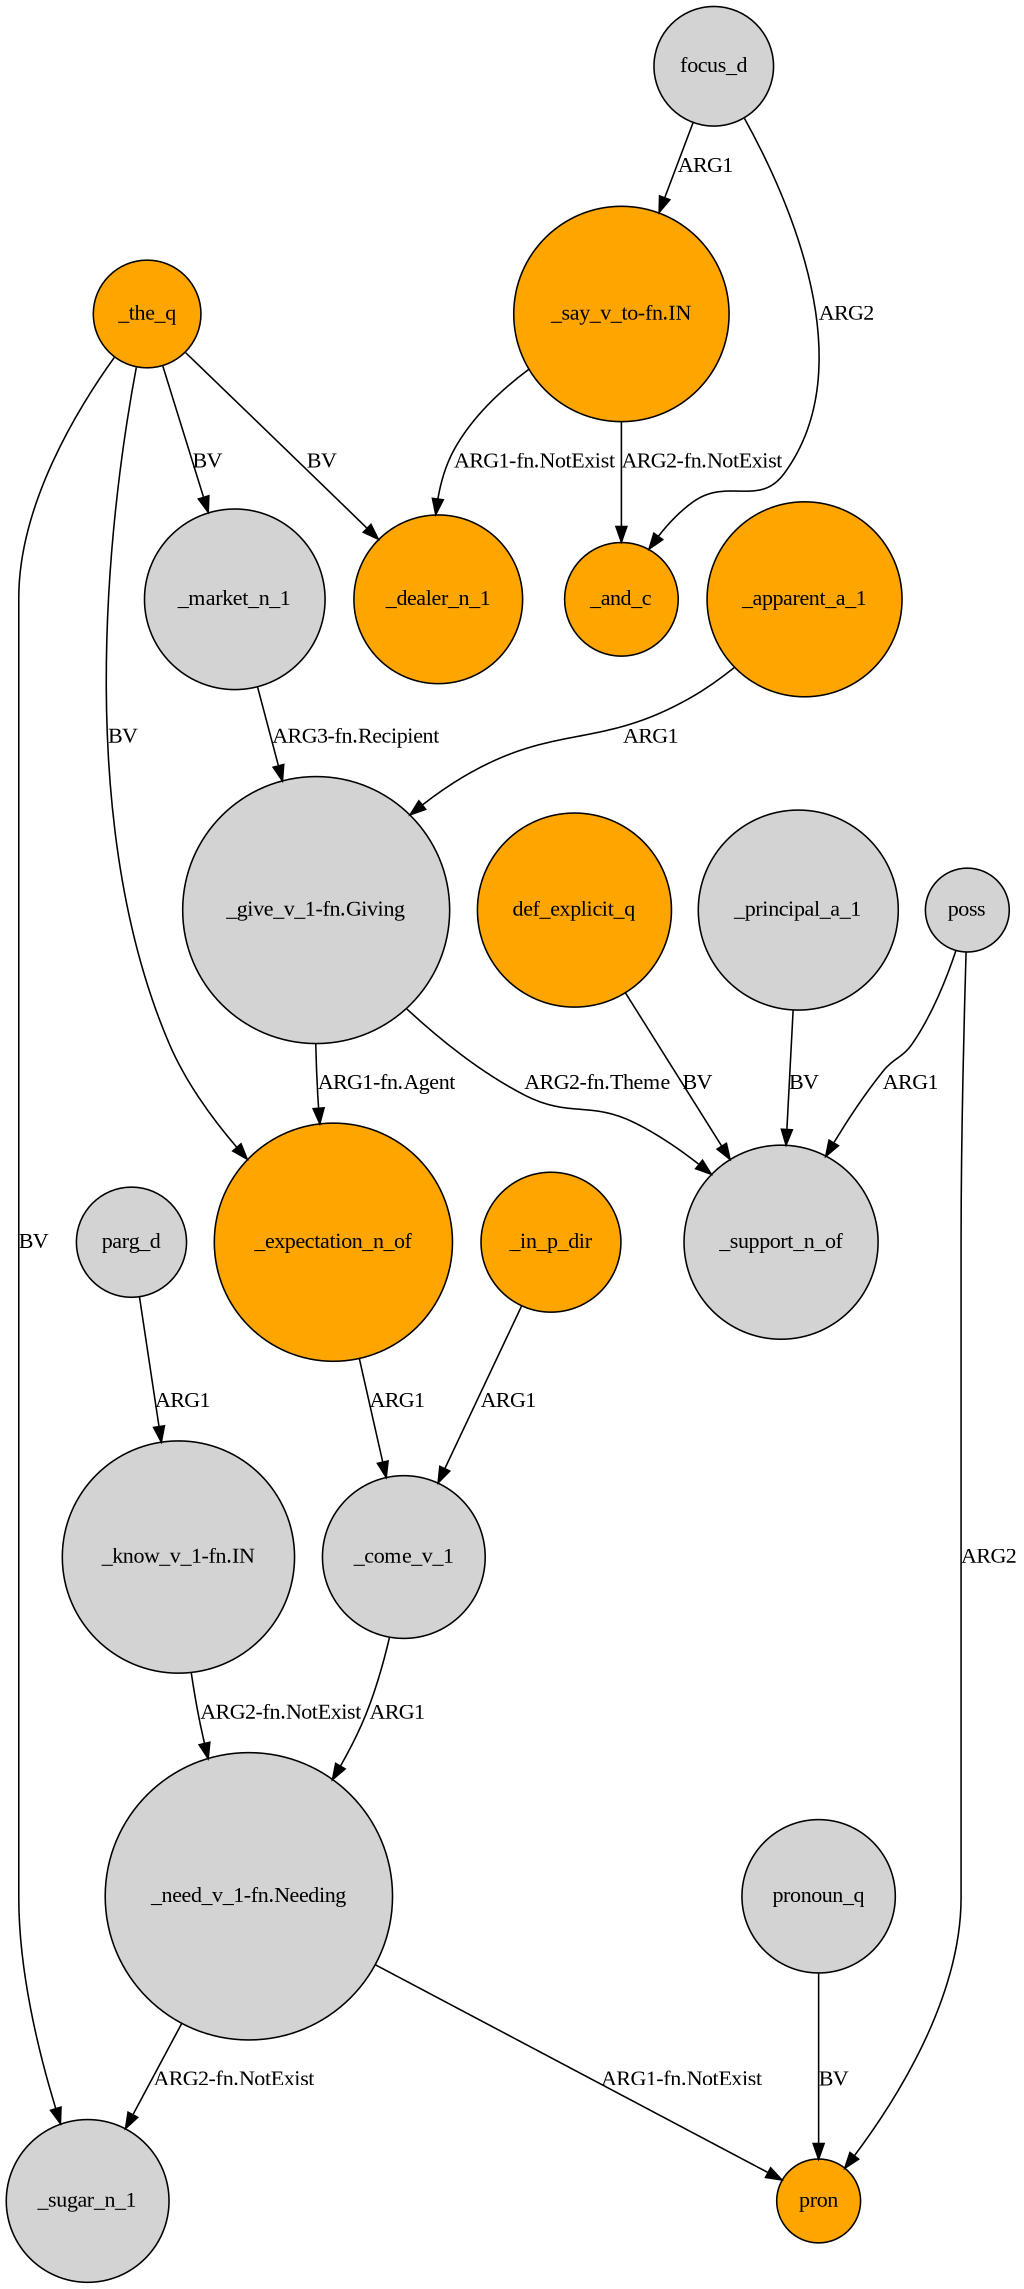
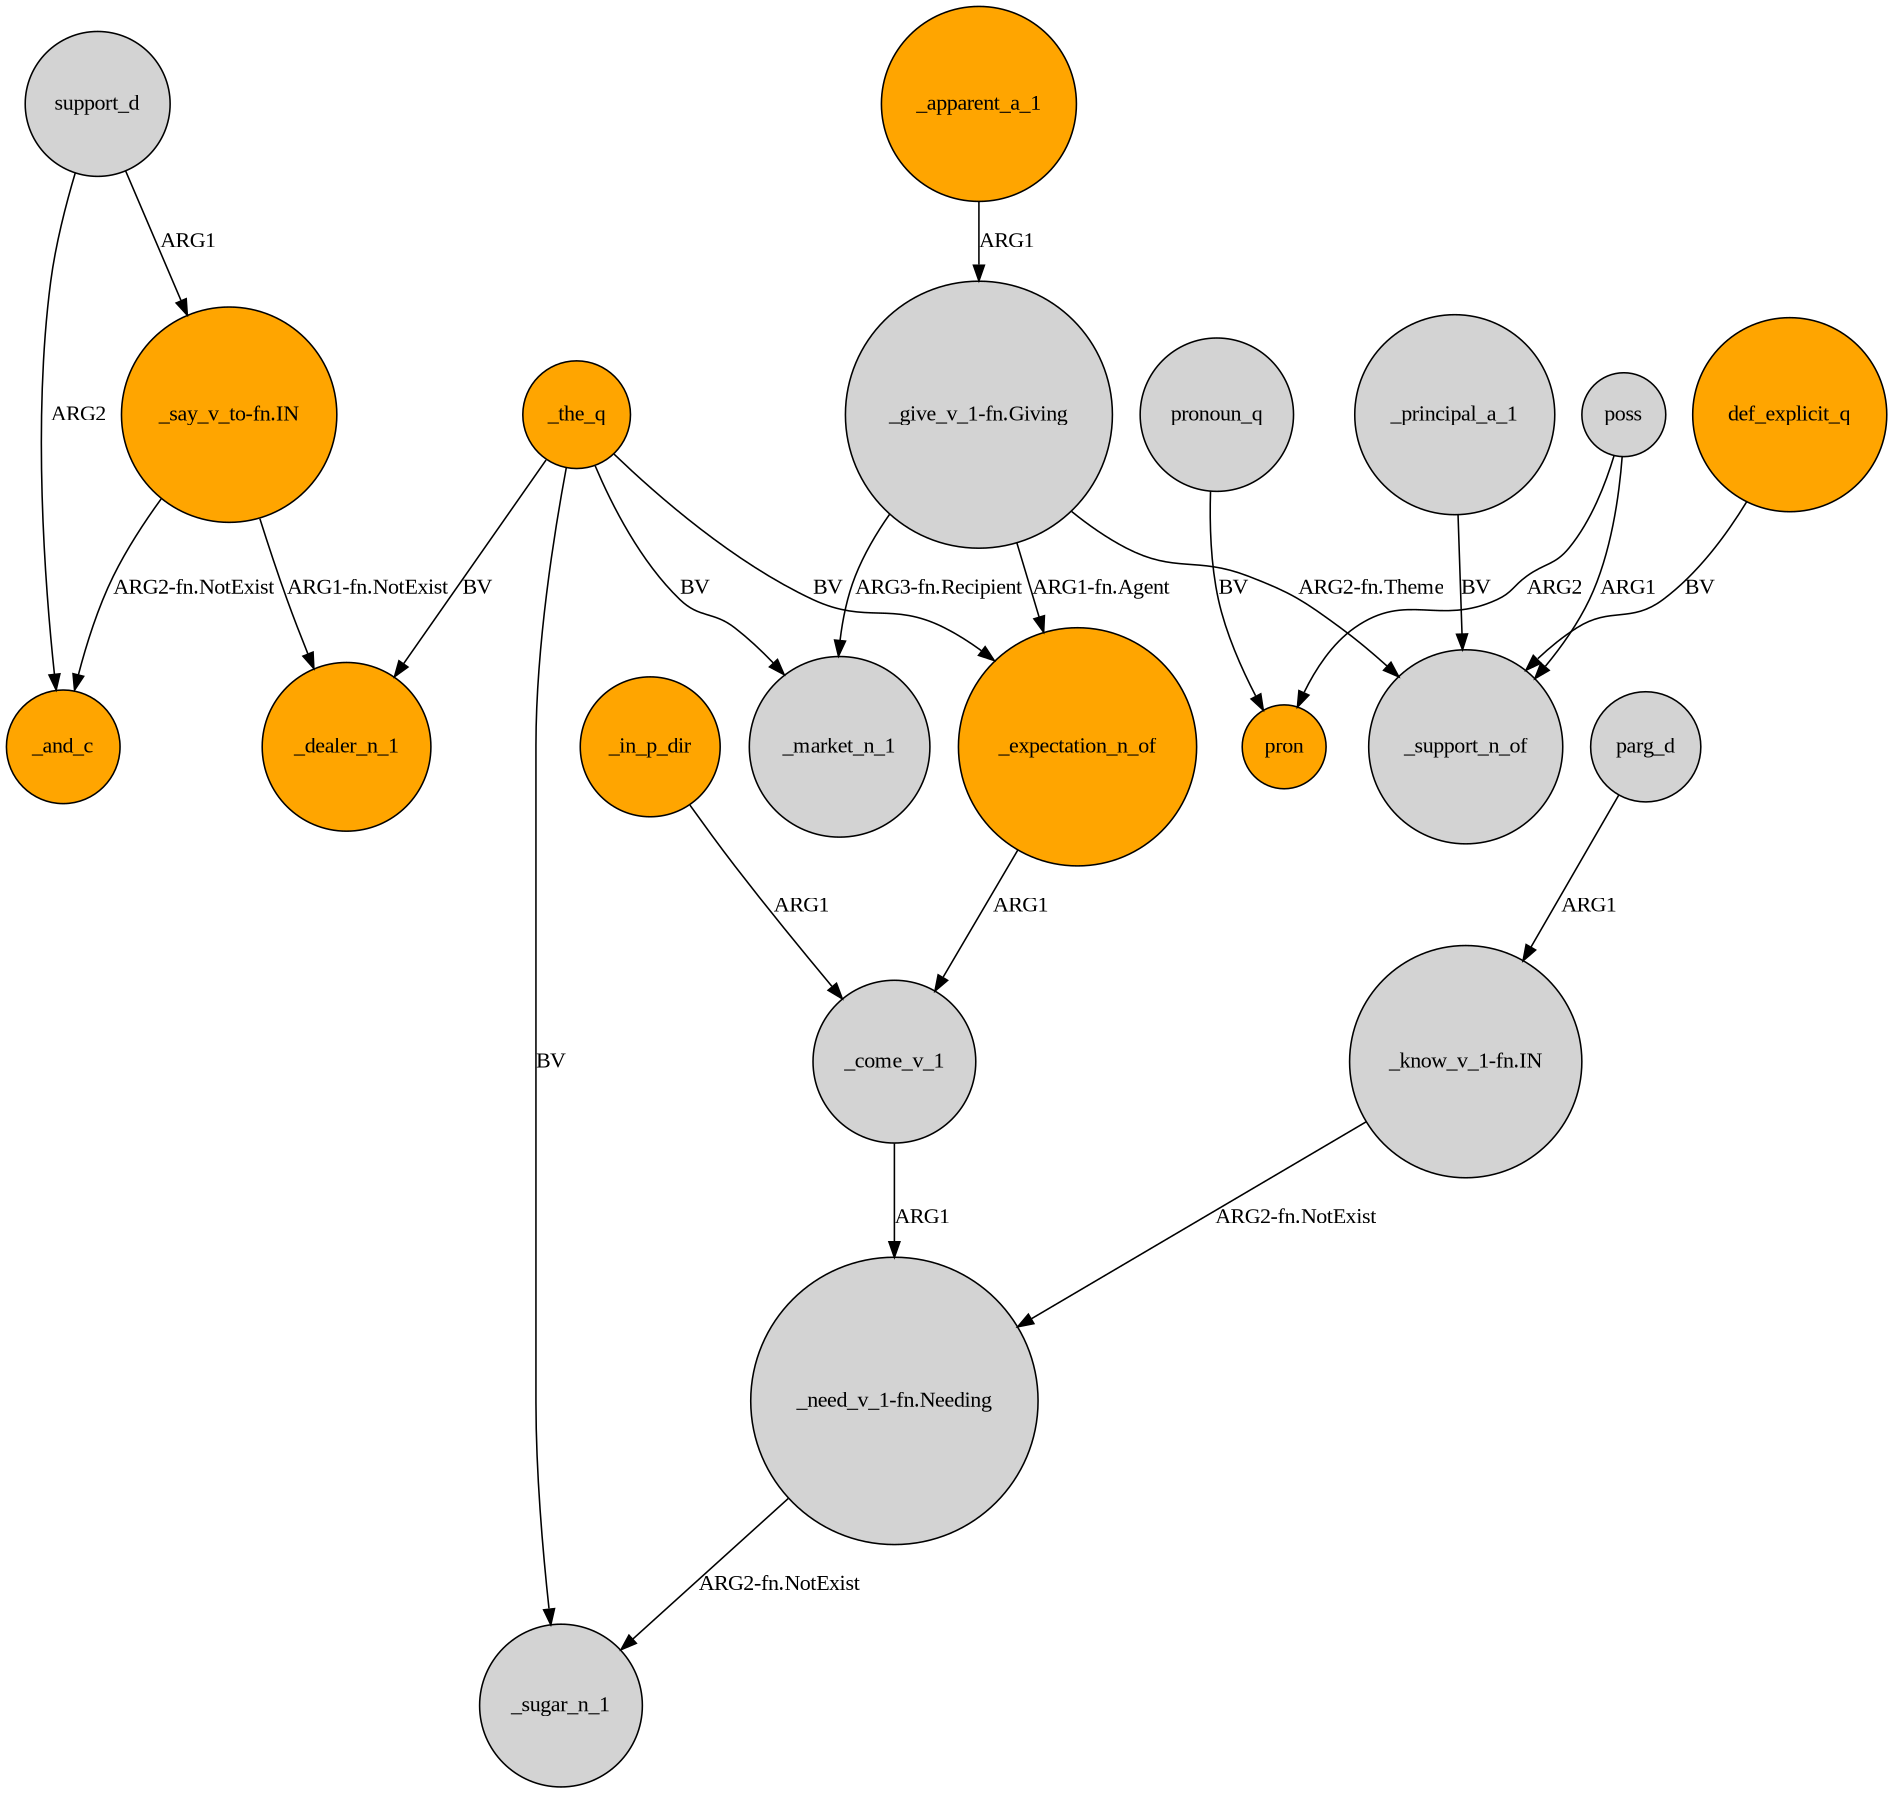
node "focus_d": label "focus_d" -> "support_d"
edge "_market_n_1" -> "_give_v_1-fn.Giving": reversed
edge "_need_v_1-fn.Needing" -> "pron": removed, label "ARG1-fn.NotExist"
